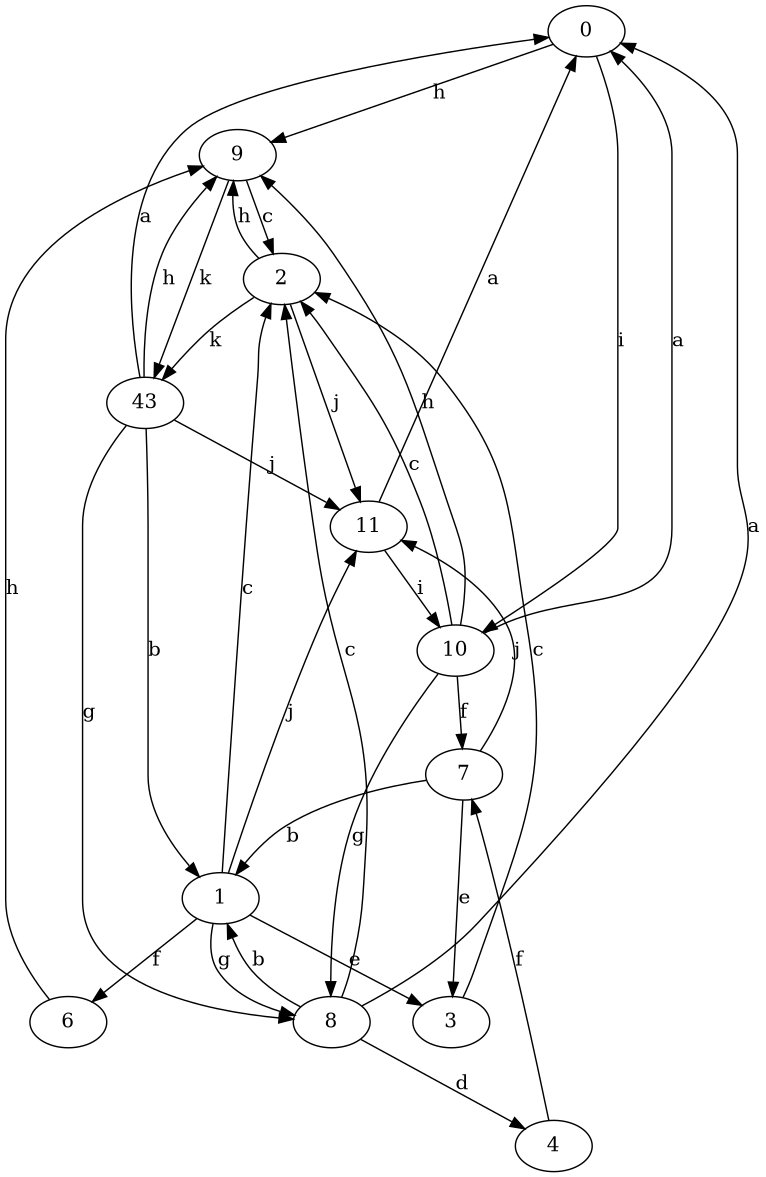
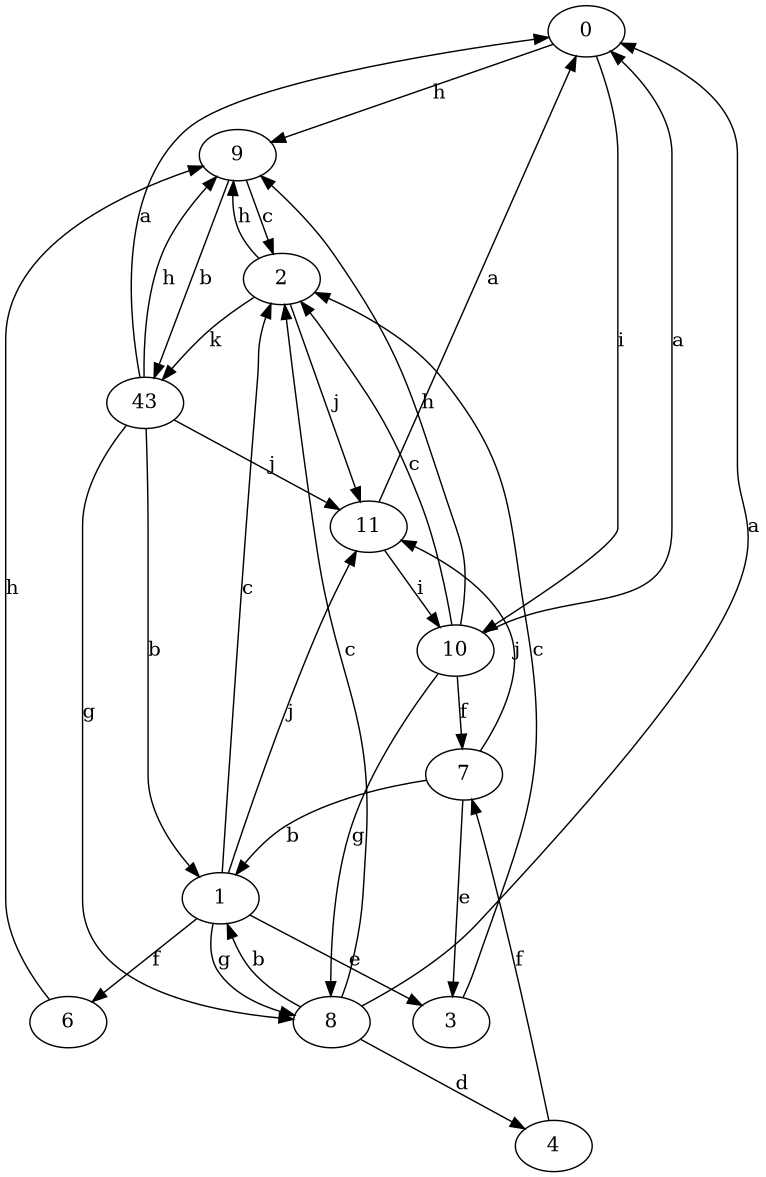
edge "9" -> "43": label "k" -> "b"
